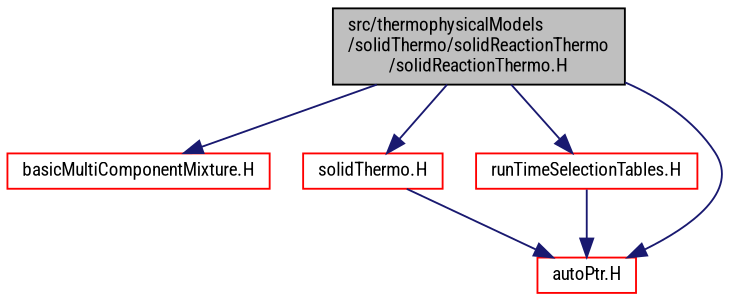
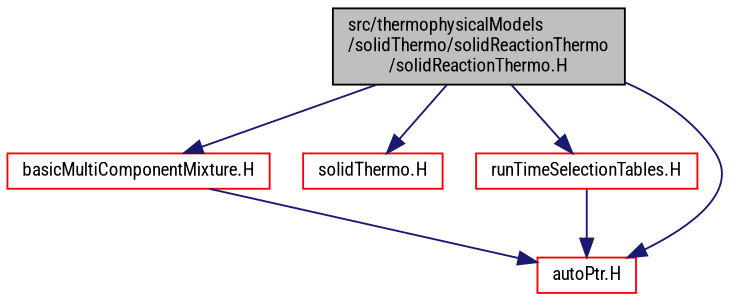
edge "solidThermo.H" -> "autoPtr.H": now "basicMultiComponentMixture.H" -> "autoPtr.H"
